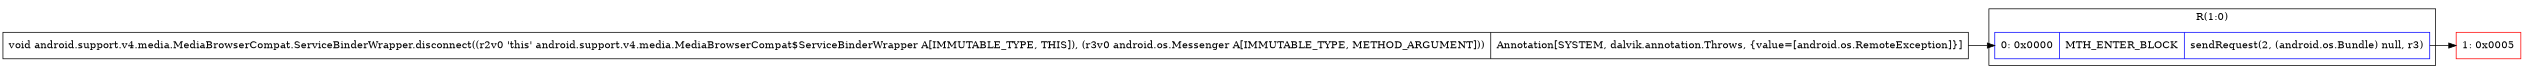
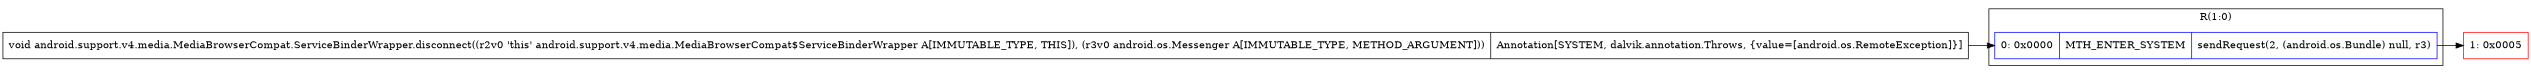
node "0: 0x0000": text "MTH_ENTER_BLOCK" -> "MTH_ENTER_SYSTEM"
